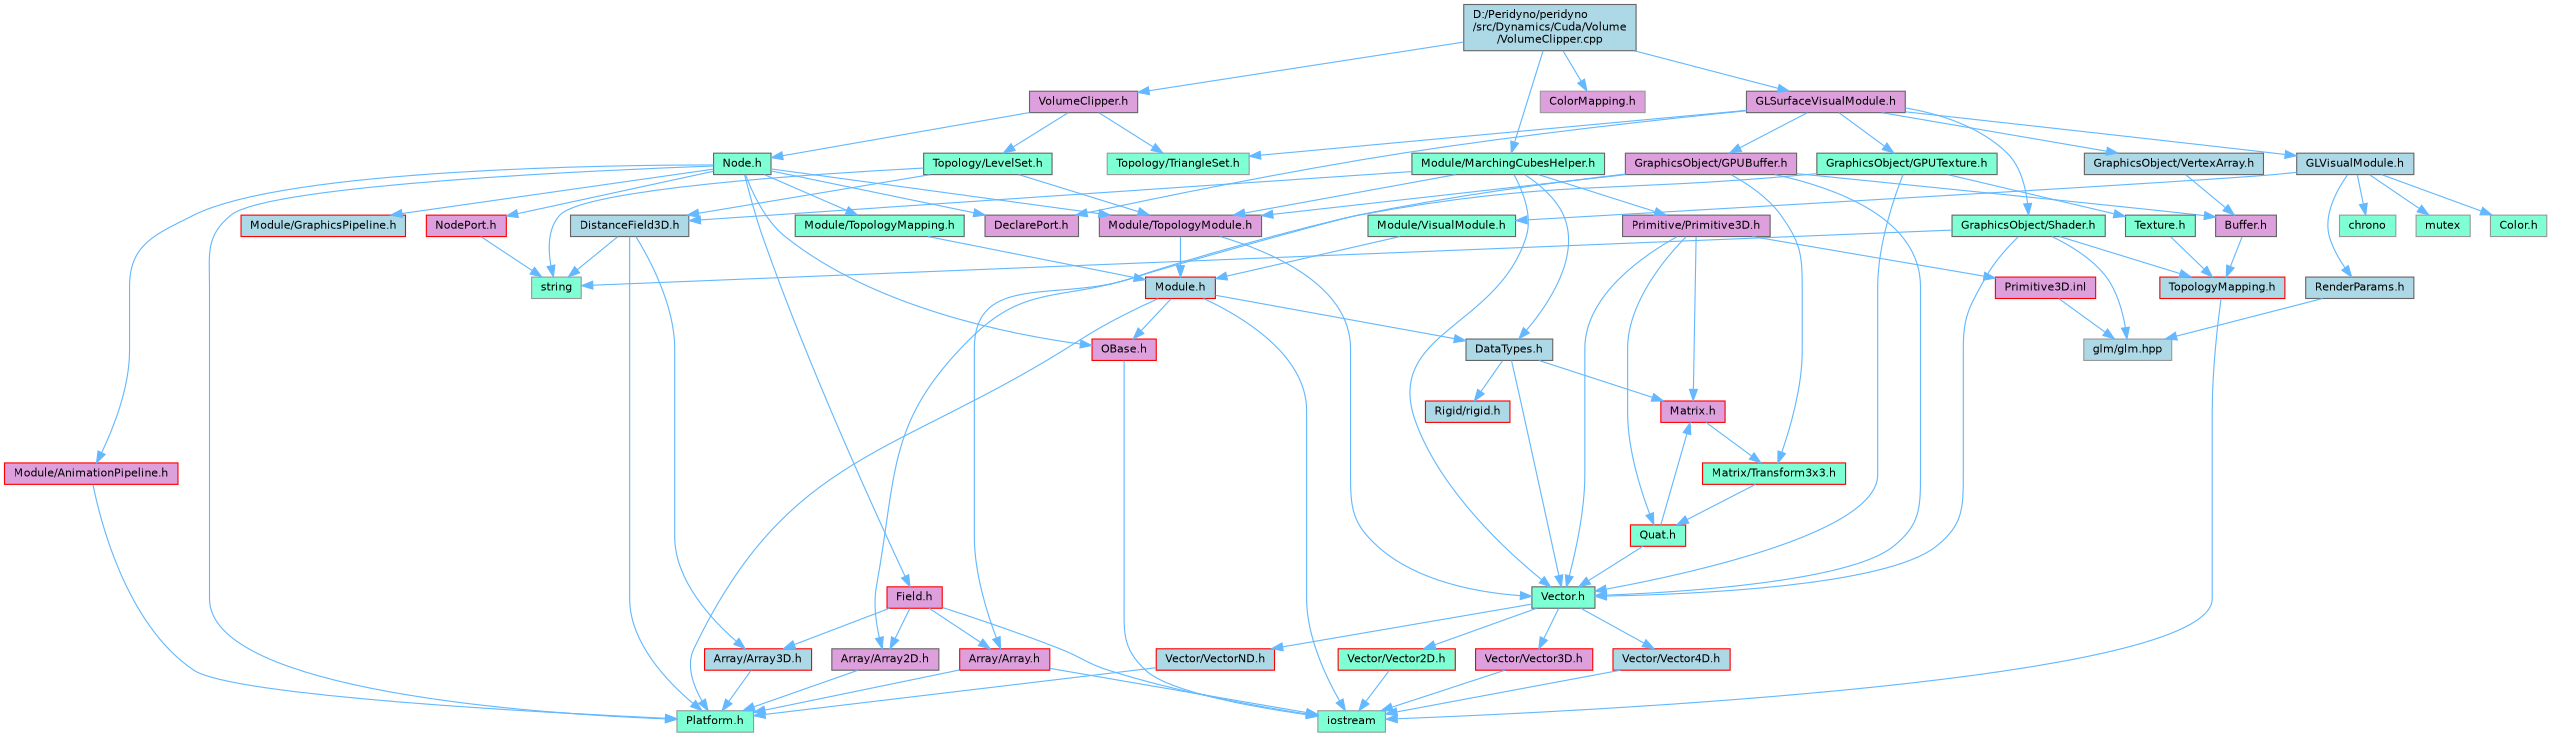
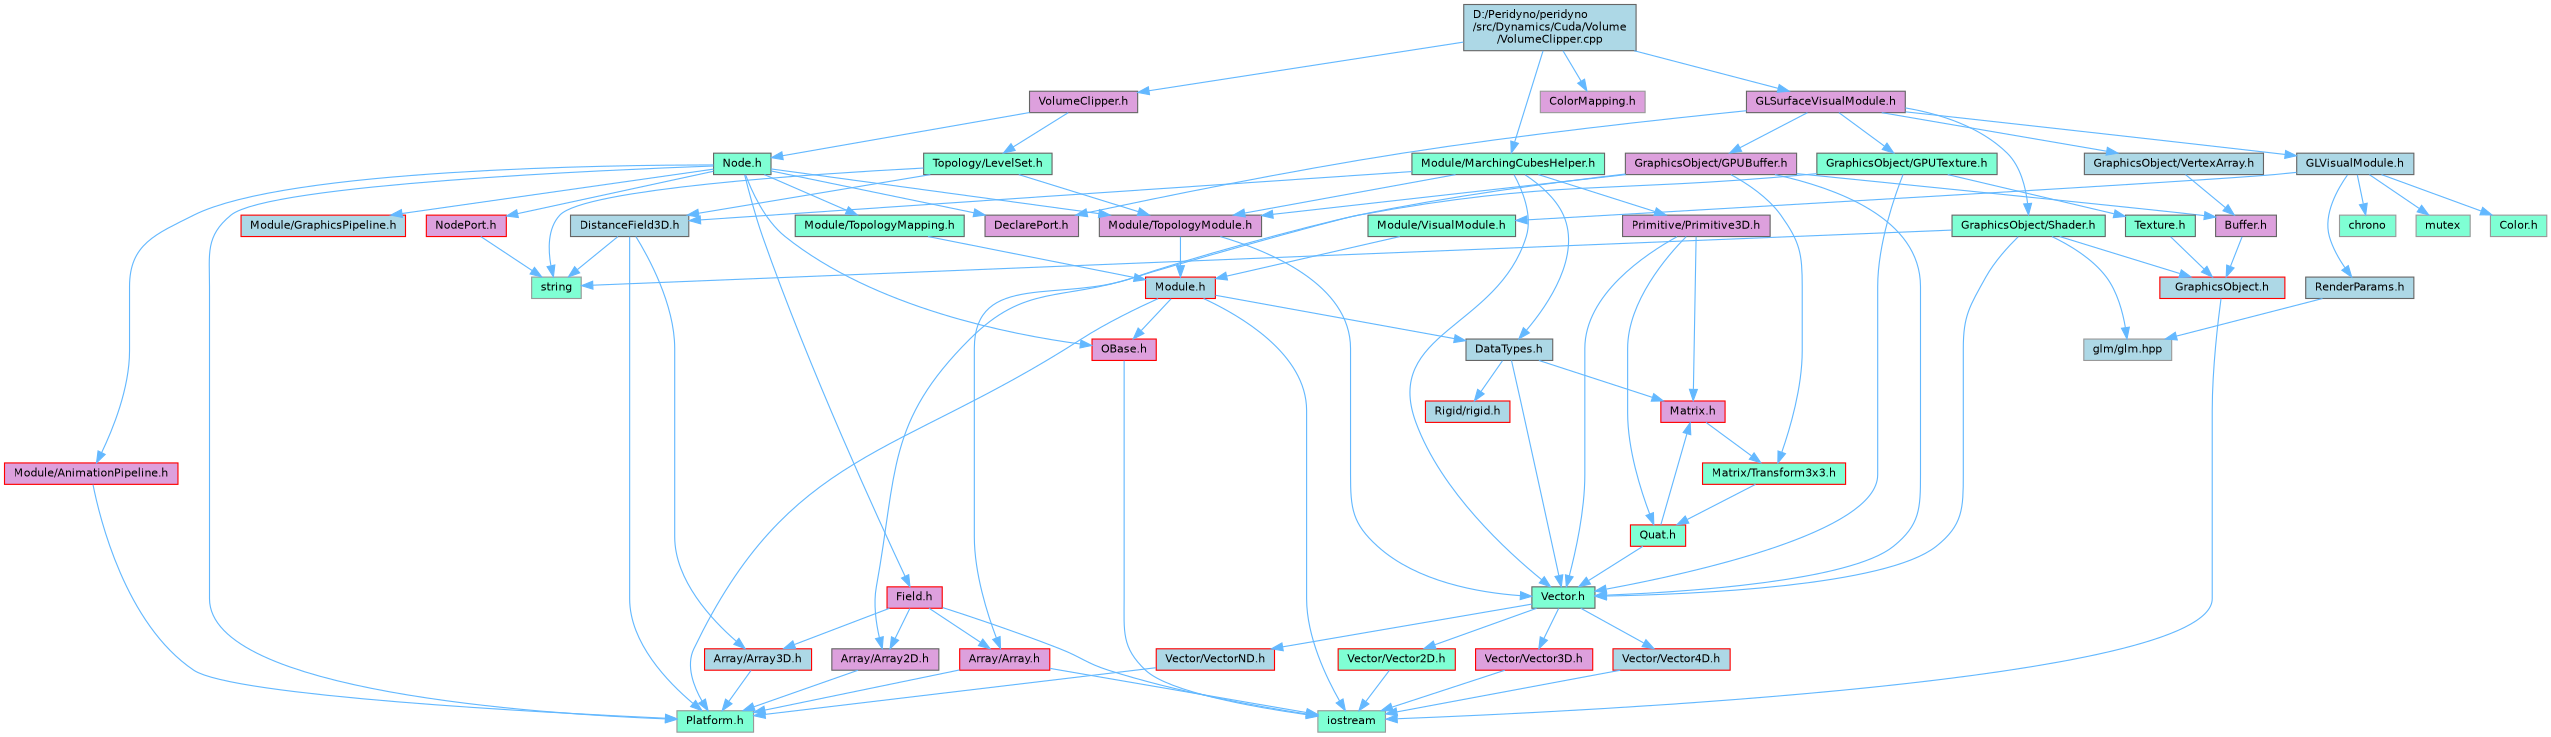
node "Topology/TriangleSet.h": removed
node "Primitive3D.inl": removed
node "TopologyMapping.h": label "TopologyMapping.h" -> "GraphicsObject.h"
